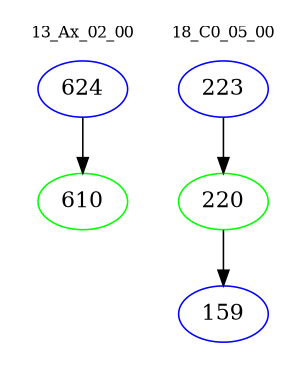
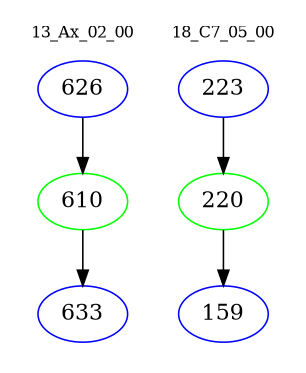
cluster "18_C0_05_00": label "18_C0_05_00" -> "18_C7_05_00"
node "624": label "624" -> "626"
node "633": added
